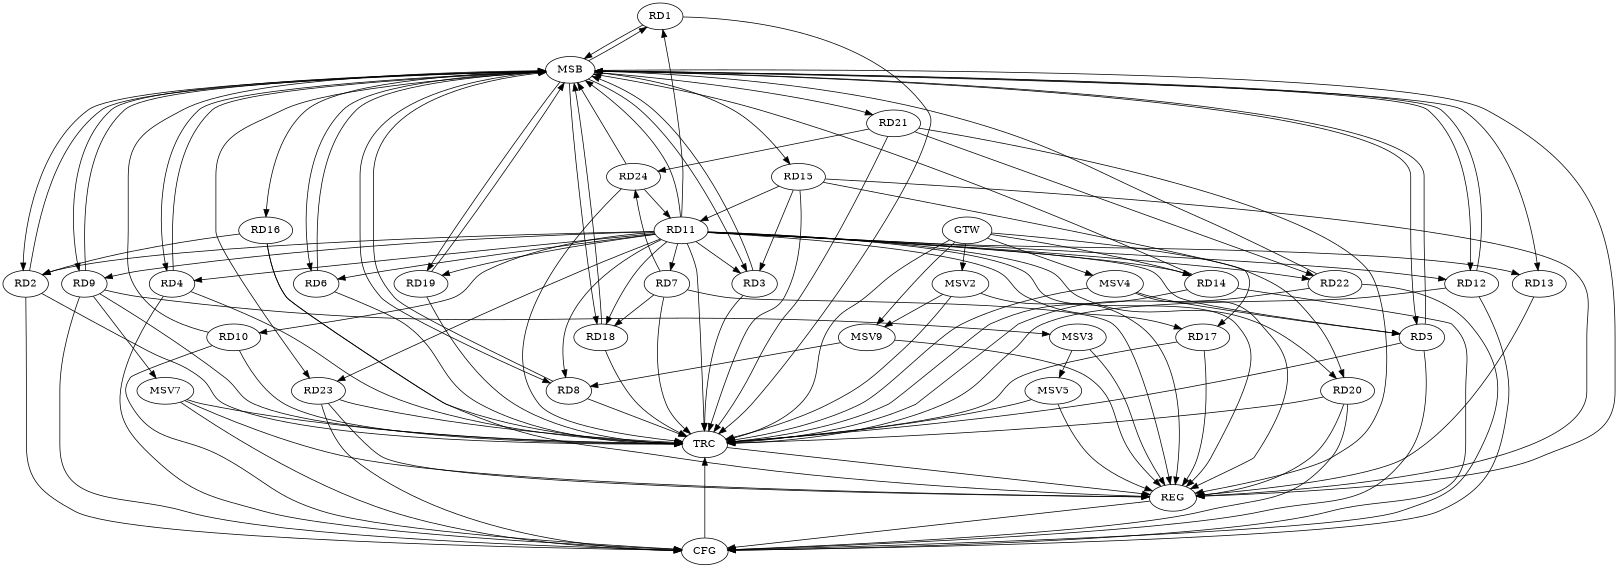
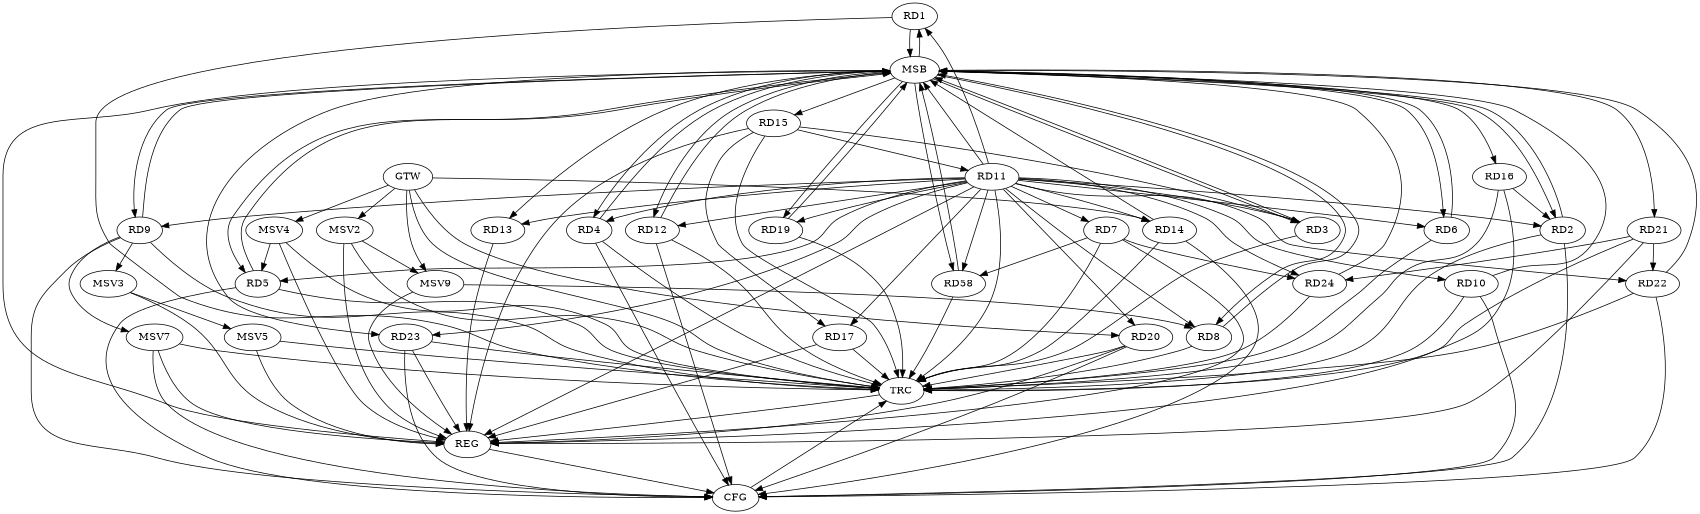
edge "RD24" -> "RD11": reversed
node "RD18": label "RD18" -> "RD58"
